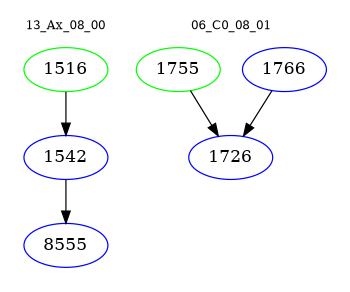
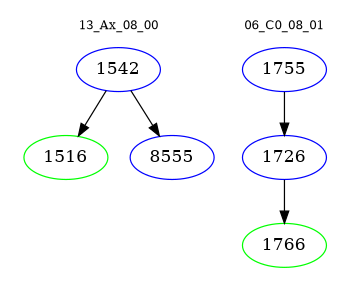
node "1755": color green -> blue
node "1766": color blue -> green
edge "1516" -> "1542": reversed
edge "1766" -> "1726": reversed
